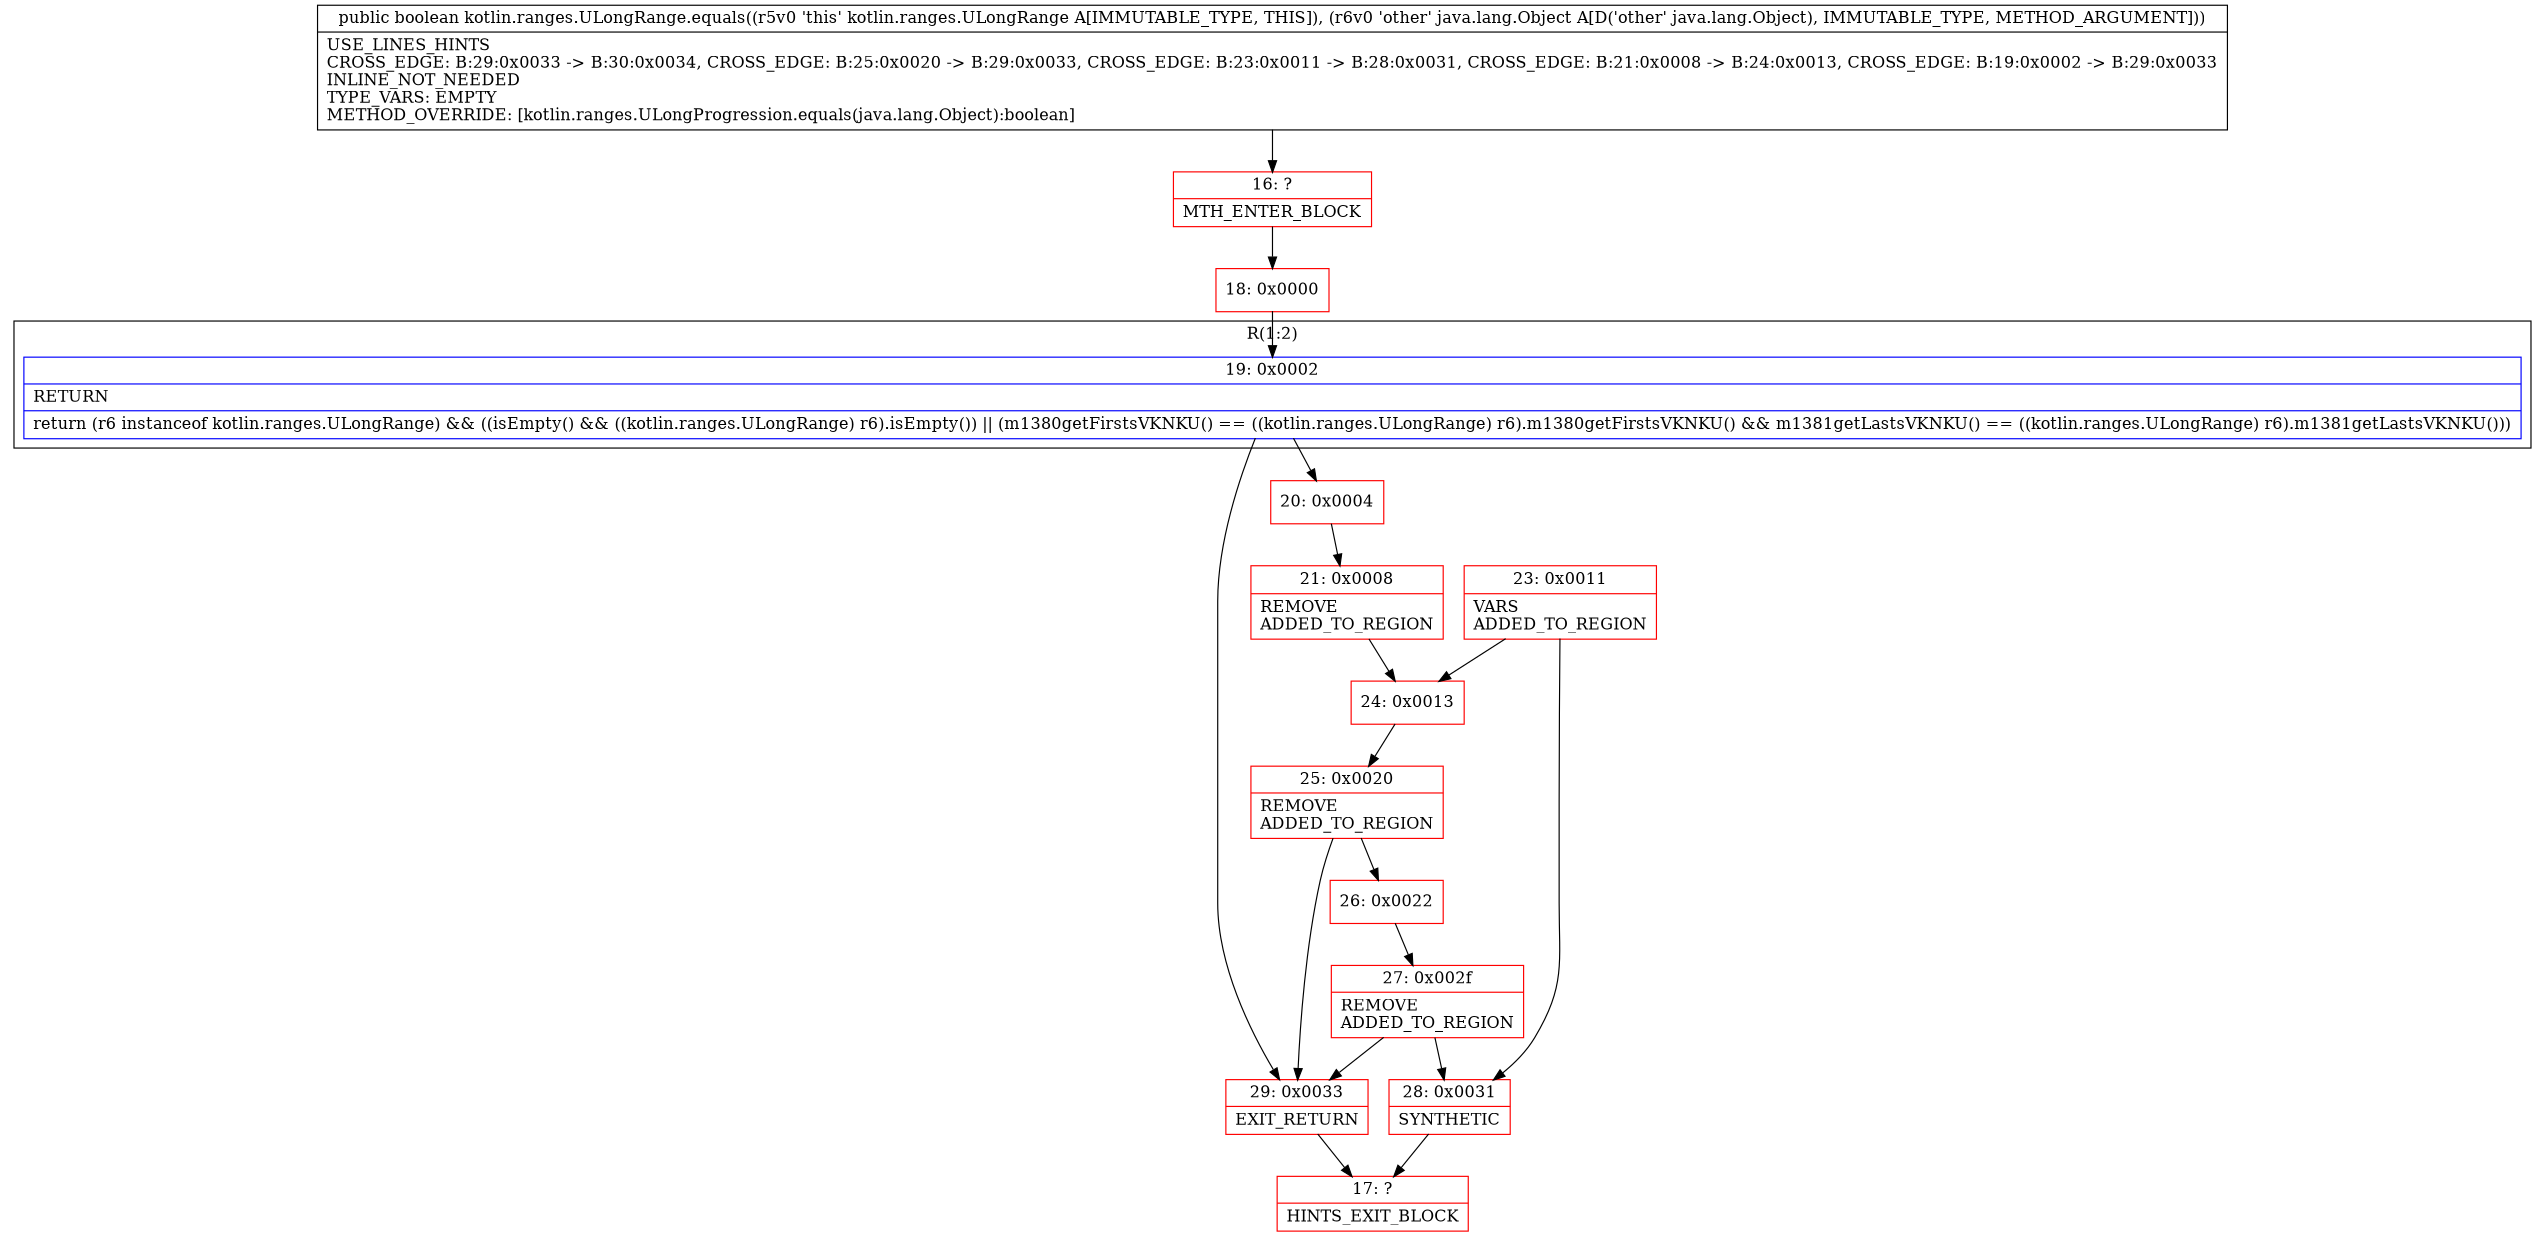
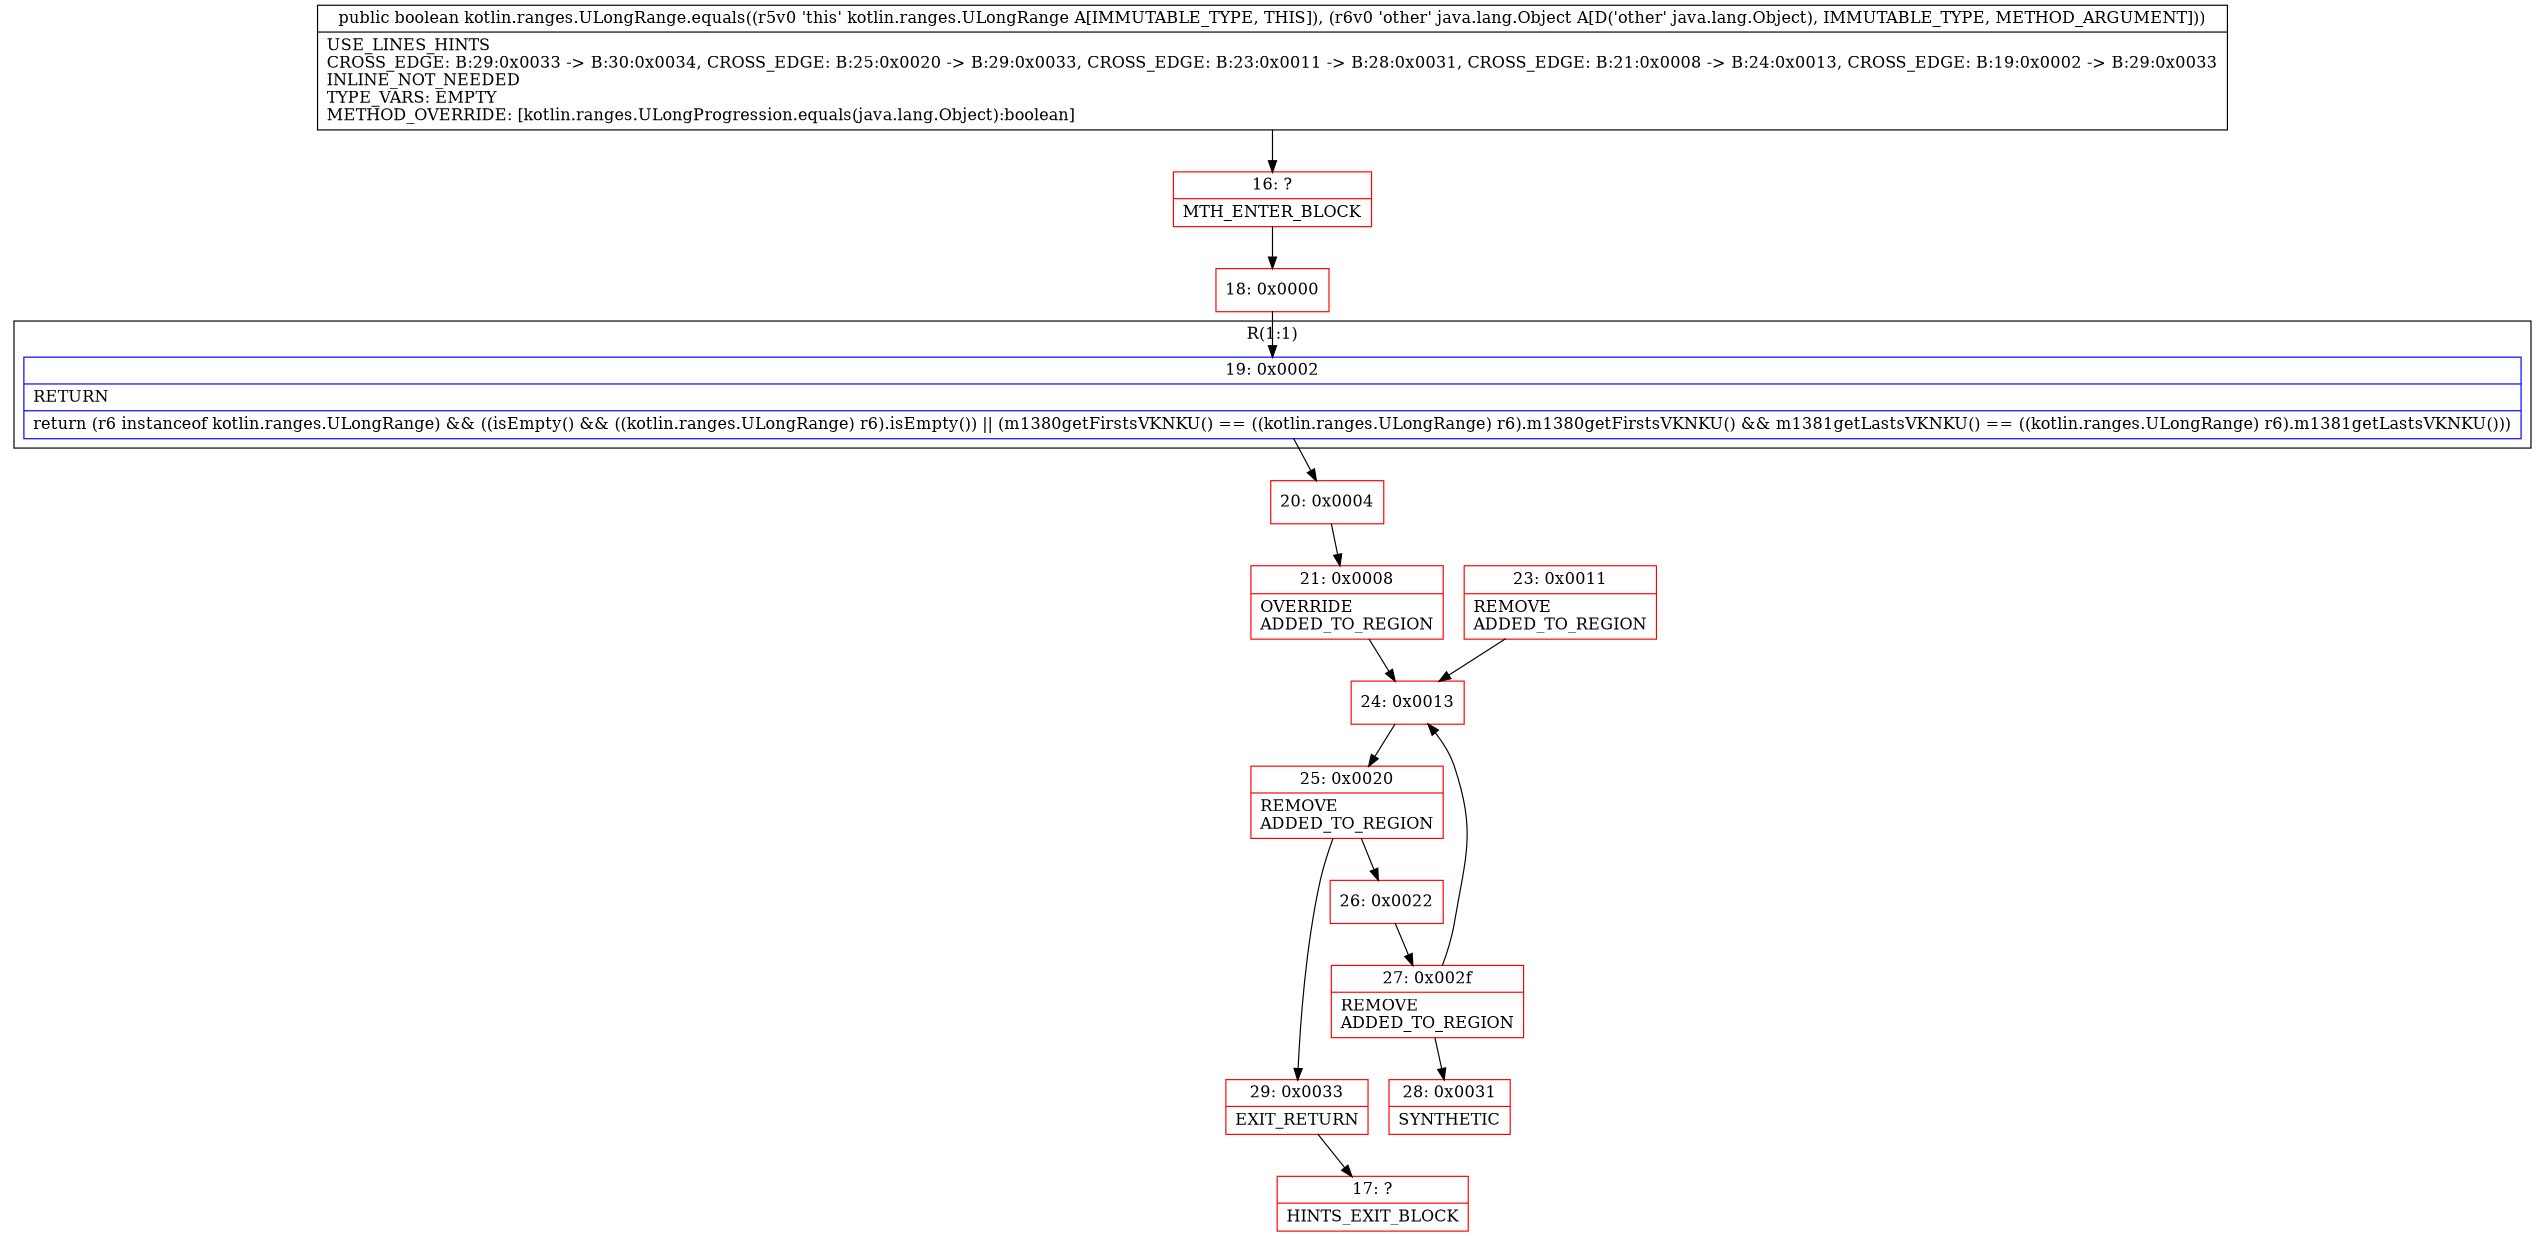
cluster "R(1:2)": label "R(1:2)" -> "R(1:1)"
node "21: 0x0008": text "REMOVE" -> "OVERRIDE"
node "23: 0x0011": text "VARS" -> "REMOVE"
edge "19: 0x0002" -> "29: 0x0033": removed
edge "23: 0x0011" -> "28: 0x0031": removed
edge "27: 0x002f" -> "29: 0x0033": now "27: 0x002f" -> "24: 0x0013"
edge "28: 0x0031" -> "17: ?": removed
